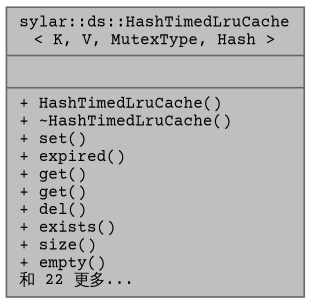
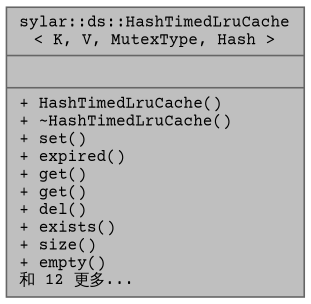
node "sylar::ds::HashTimedLruCache": text "和 22 更多..." -> "和 12 更多..."
